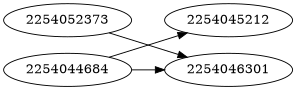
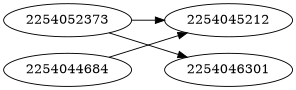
edge "2254052373" -> "2254045212": added
edge "2254044684" -> "2254046301": removed
